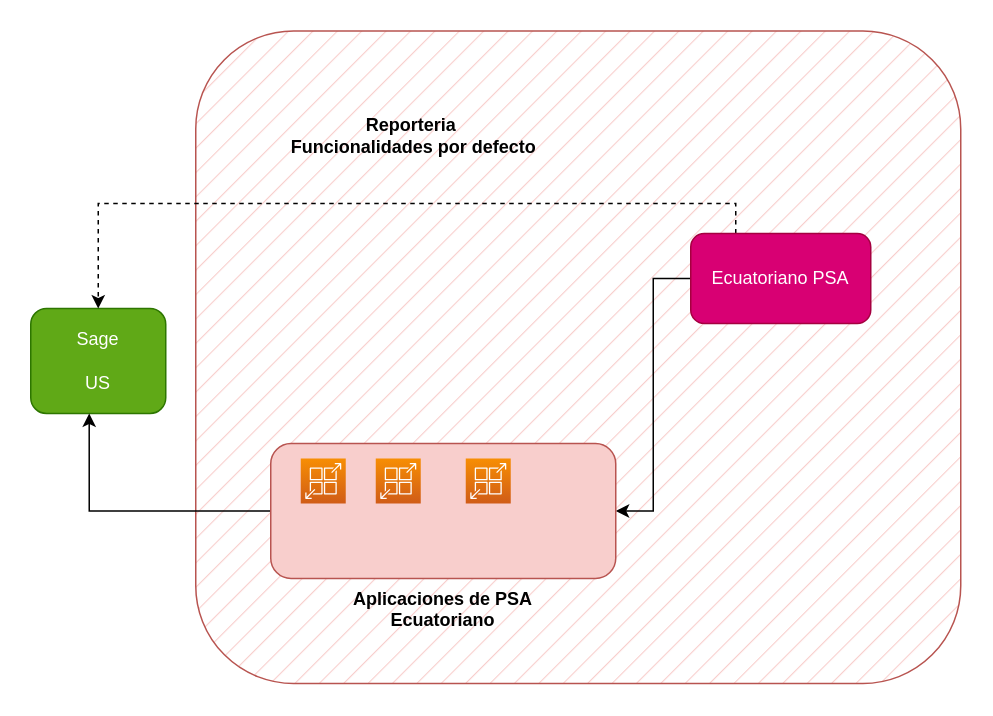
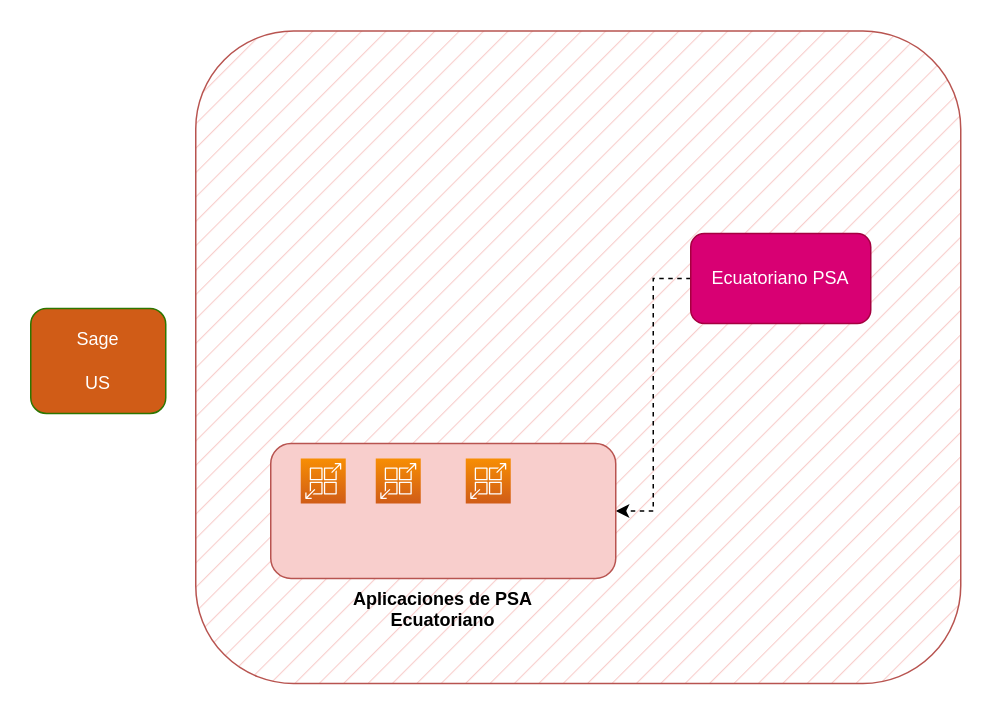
node "Reporteria Funcionalidades por defecto": removed
edge "Ecuatoriano PSA" -> "Sage US": removed
node "Sage US": fillcolor #60a917 -> #d05c17
edge "Ecuatoriano PSA" -> "Aplicaciones de PSA Ecuatoriano": style solid -> dashed
edge "Aplicaciones de PSA Ecuatoriano" -> "Sage US": removed
